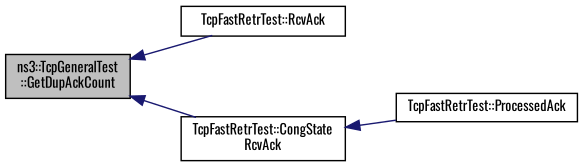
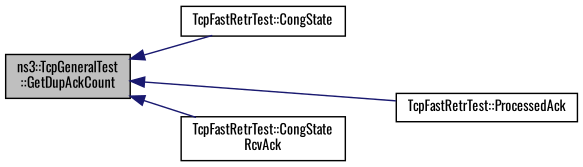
node "TcpFastRetrTest::RcvAck": label "TcpFastRetrTest::RcvAck" -> "TcpFastRetrTest::CongState"
edge "TcpFastRetrTest::ProcessedAck" -> "TcpFastRetrTest::CongState RcvAck": now "TcpFastRetrTest::ProcessedAck" -> "ns3::TcpGeneralTest ::GetDupAckCount"
